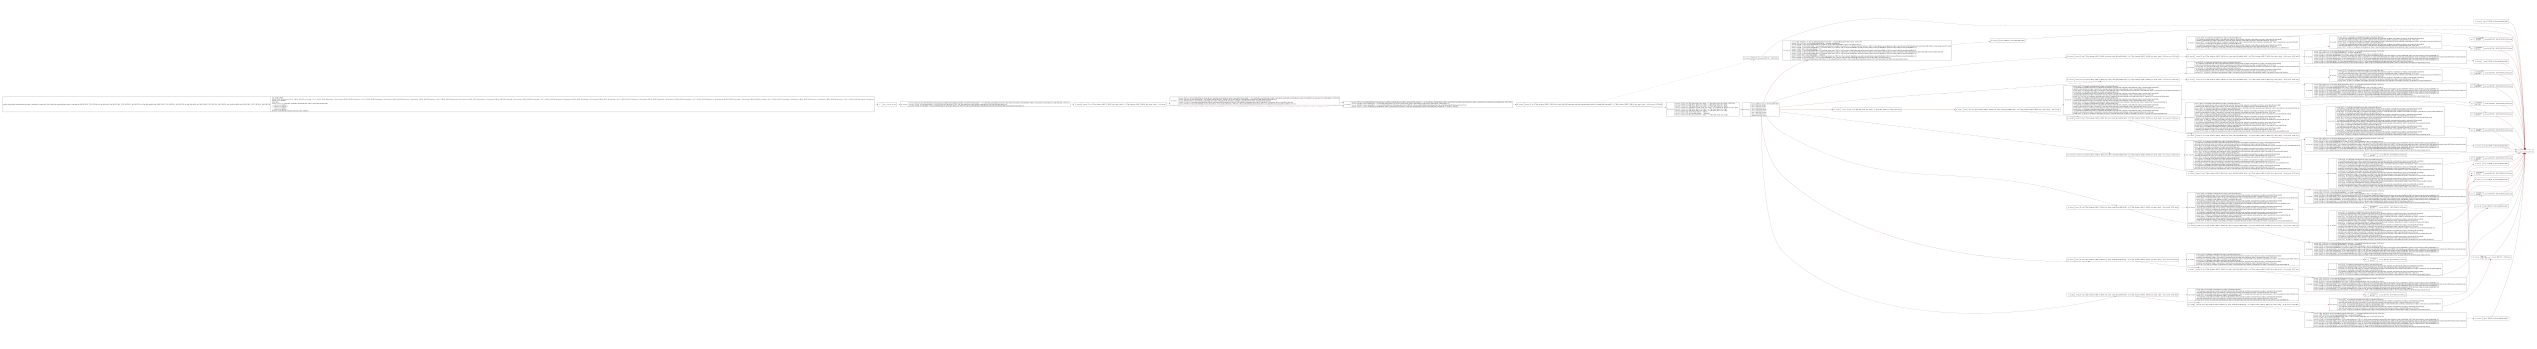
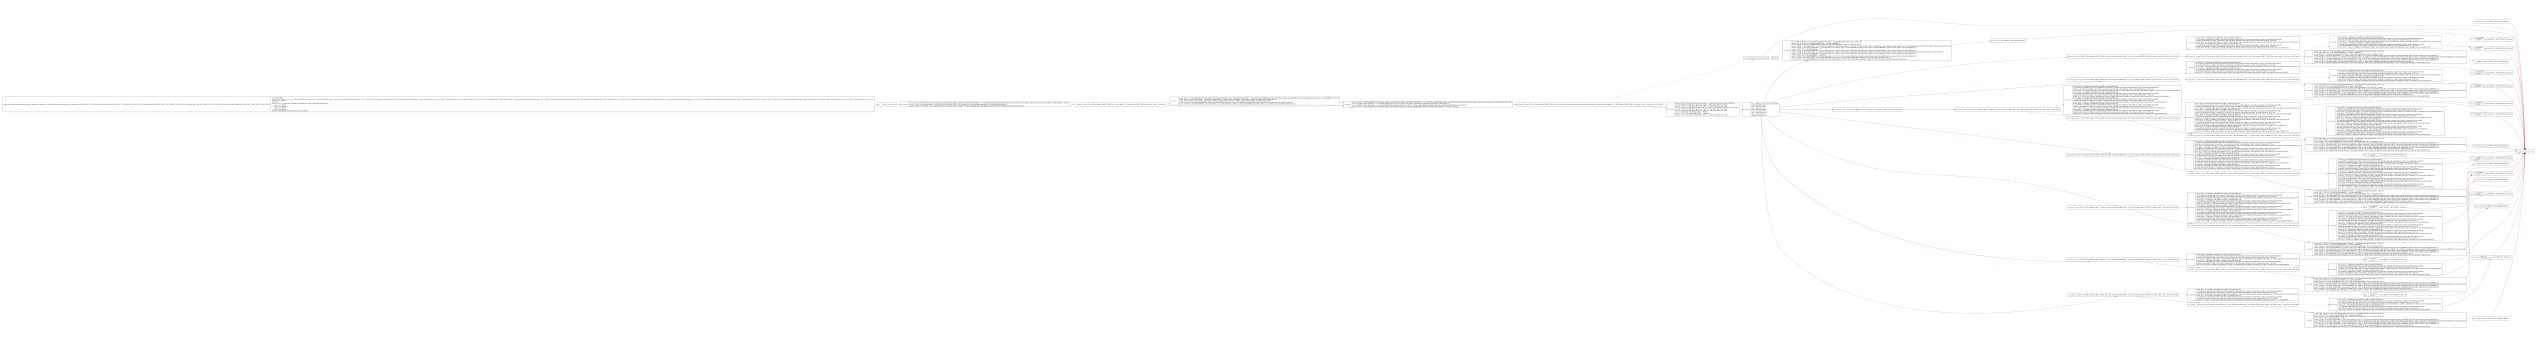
node "136: ?": removed
